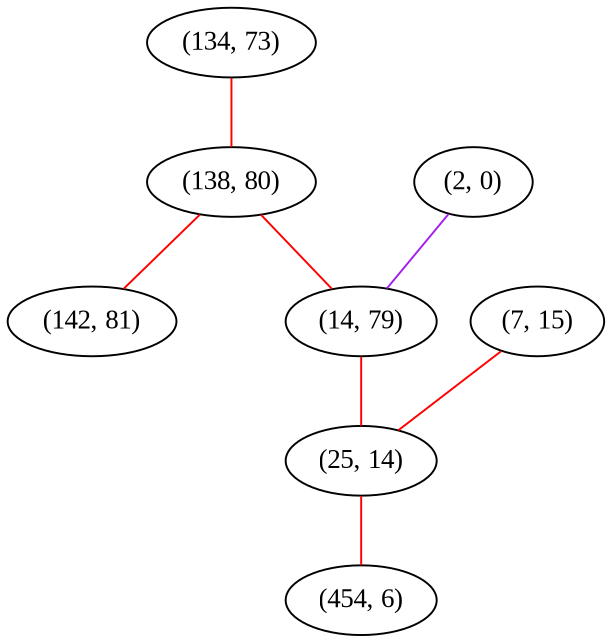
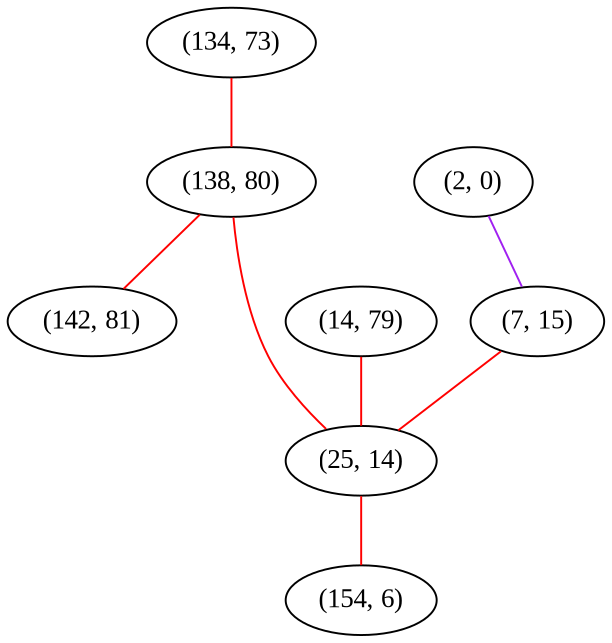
edge "(2, 0)" -- "(14, 79)": now "(2, 0)" -- "(7, 15)"
edge "(138, 80)" -- "(14, 79)": now "(138, 80)" -- "(25, 14)"
node "(454, 6)": label "(454, 6)" -> "(154, 6)"
